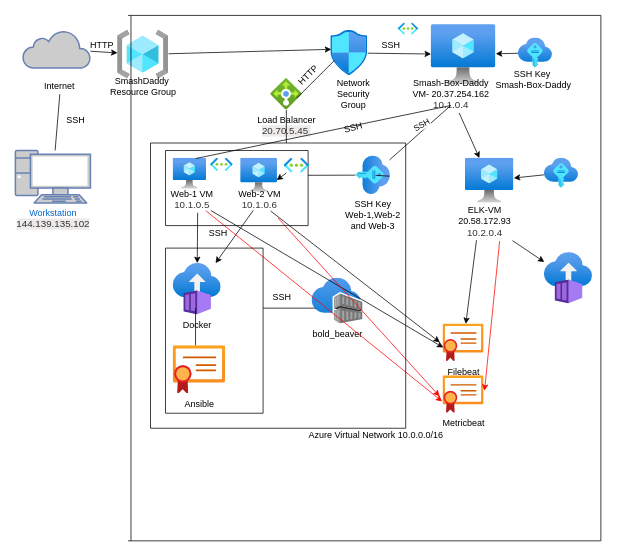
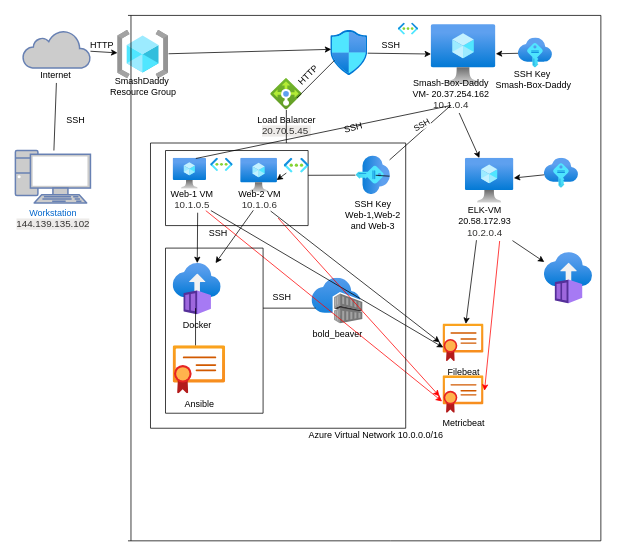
node "Internet": moved (60, 87) -> (57, 75)
node "Network Security Group": removed
